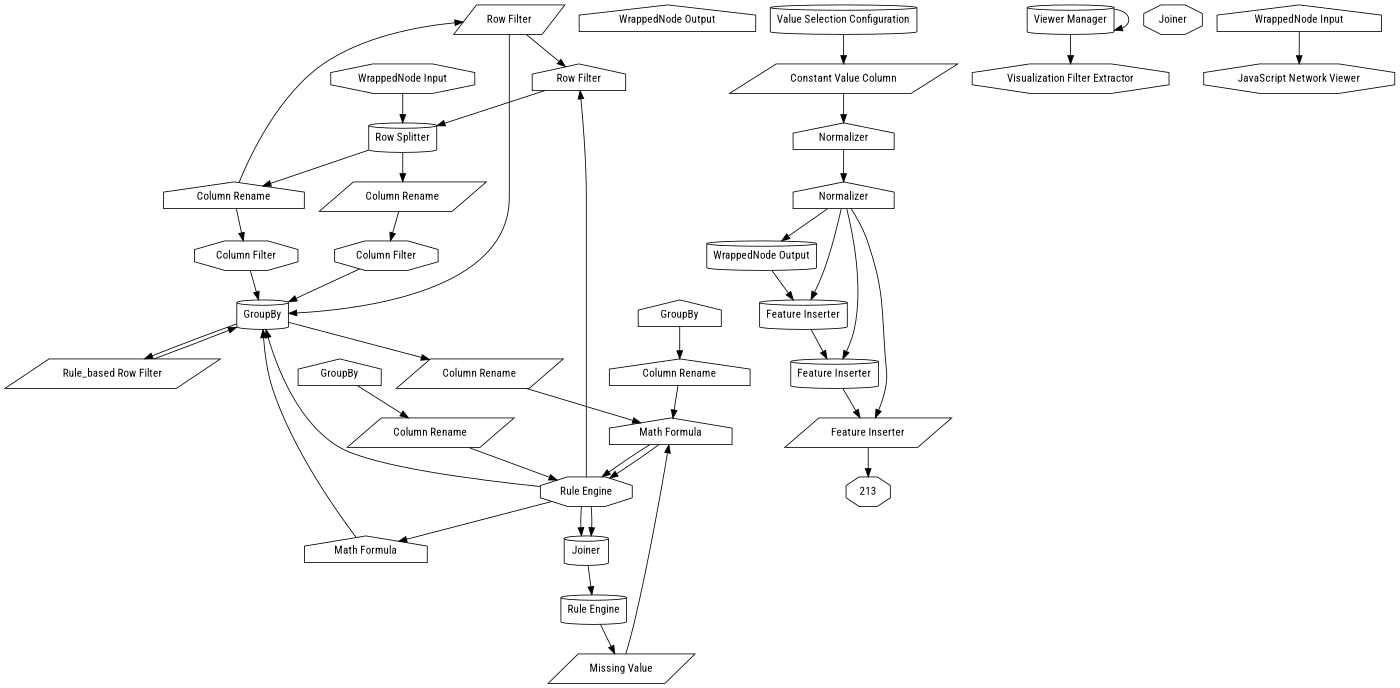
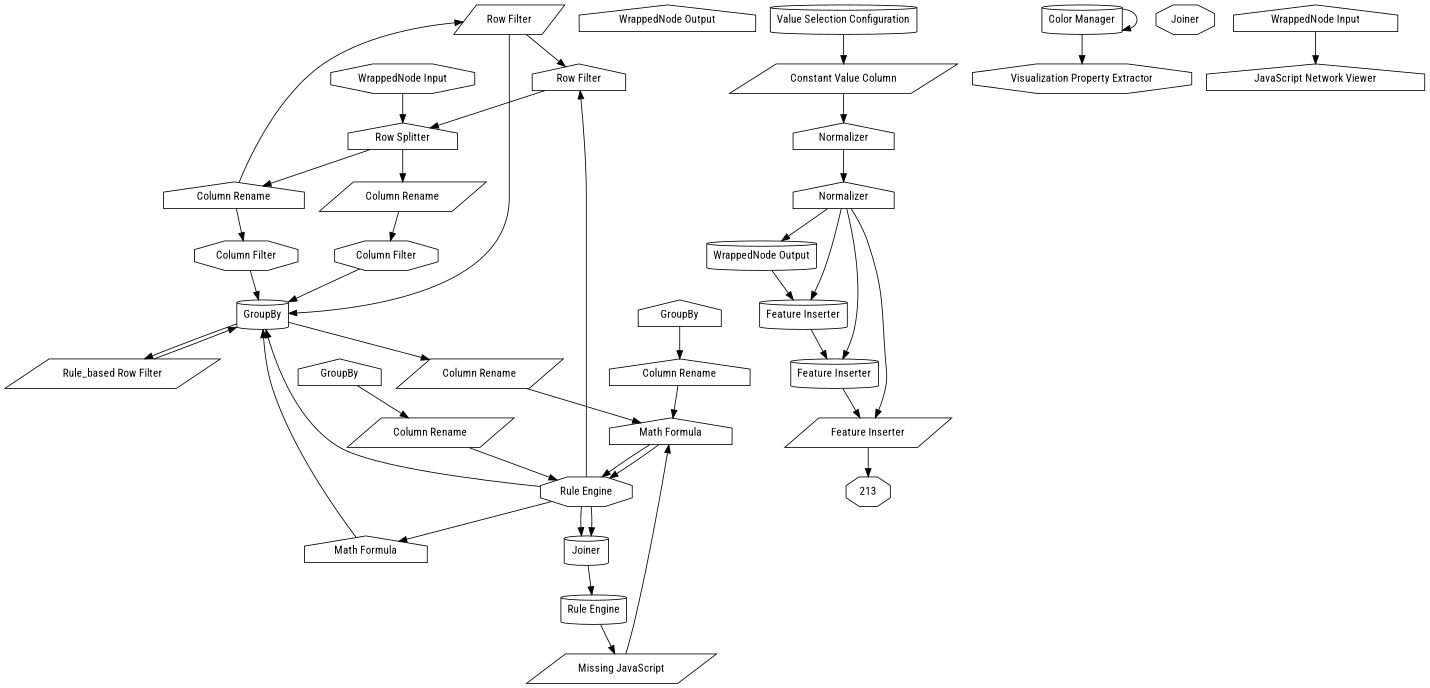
node "Viewer Manager": label "Viewer Manager" -> "Color Manager"
node "Visualization Filter Extractor": label "Visualization Filter Extractor" -> "Visualization Property Extractor"
node "JavaScript Network Viewer": shape octagon -> house
node "Row Splitter": shape cylinder -> house
node "Missing Value": label "Missing Value" -> "Missing JavaScript"
